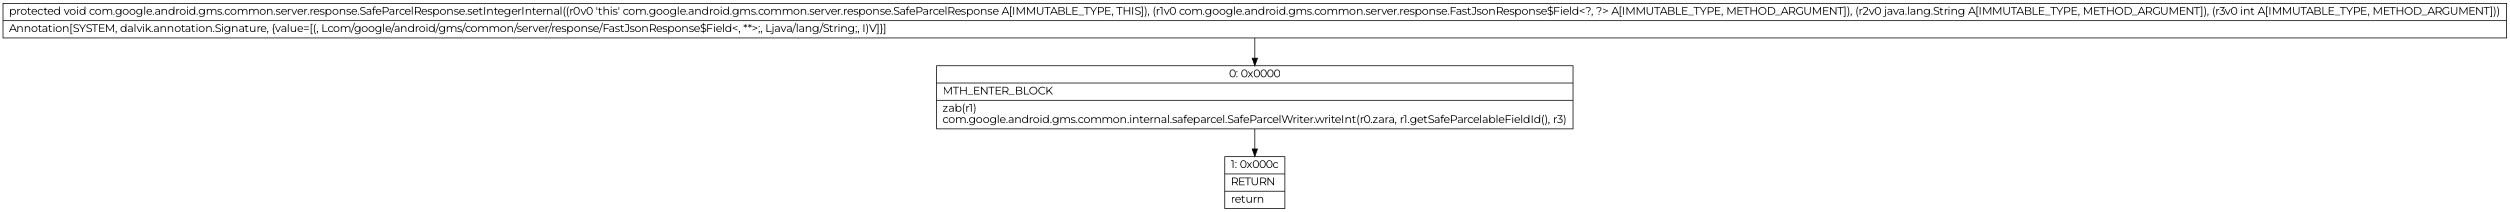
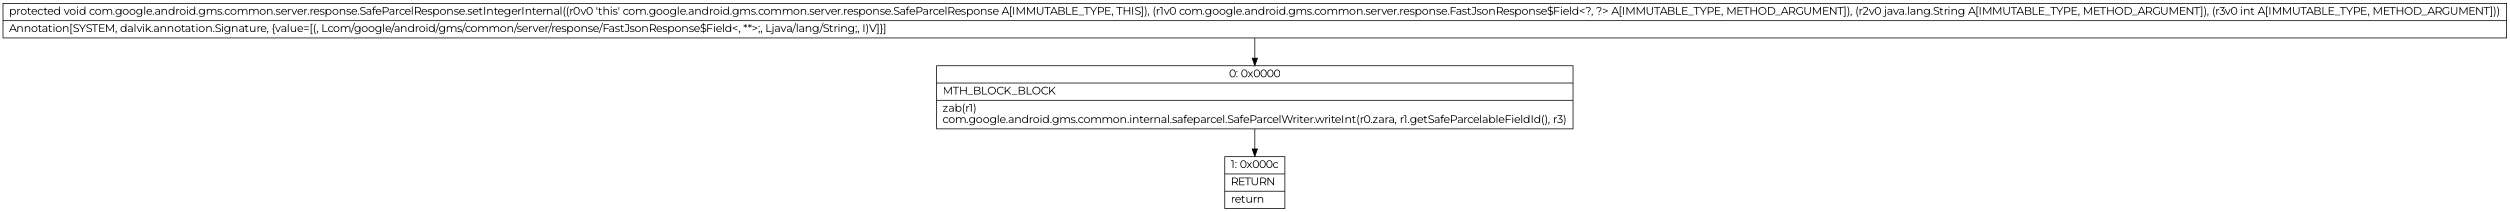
node "0: 0x0000": text "MTH_ENTER_BLOCK" -> "MTH_BLOCK_BLOCK"
